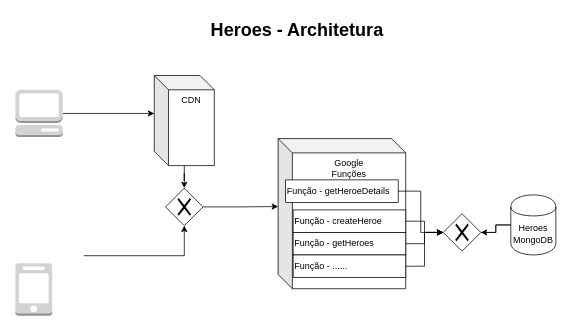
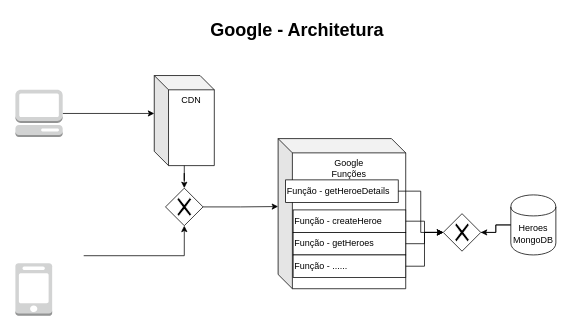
node "Heroes - Architetura": label "Heroes - Architetura" -> "Google - Architetura"
